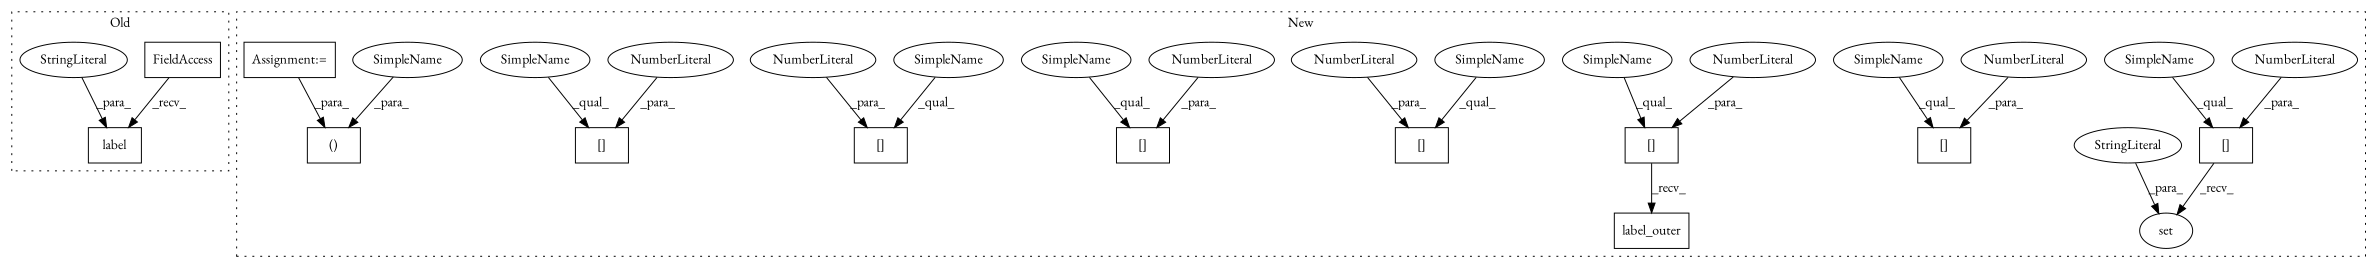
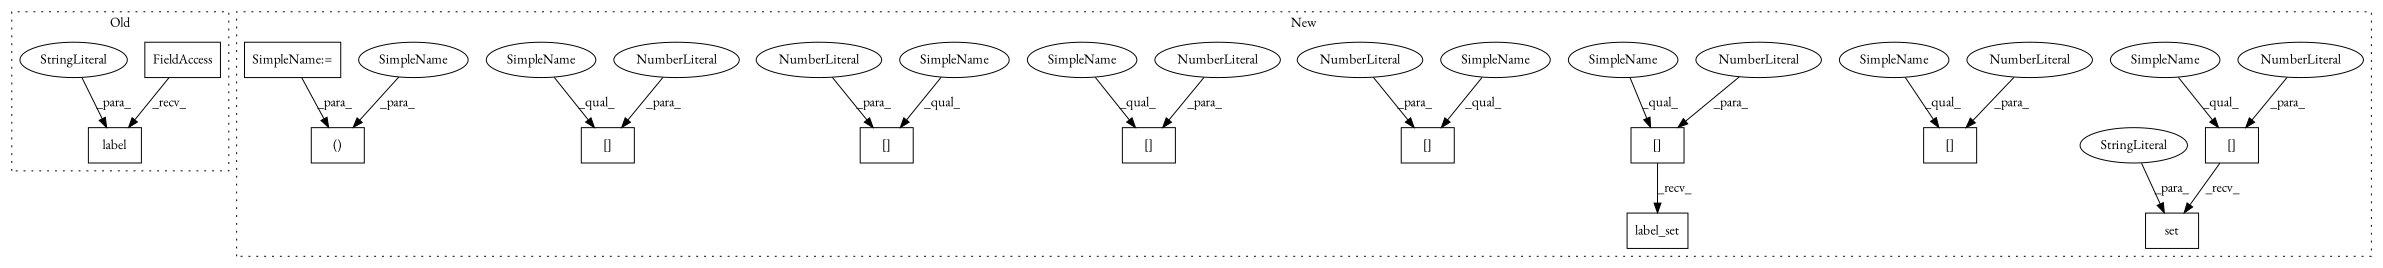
node "Assignment:=": label "Assignment:=" -> "SimpleName:="
node "label_outer": label "label_outer" -> "label_set"
node "set": shape ellipse -> box
